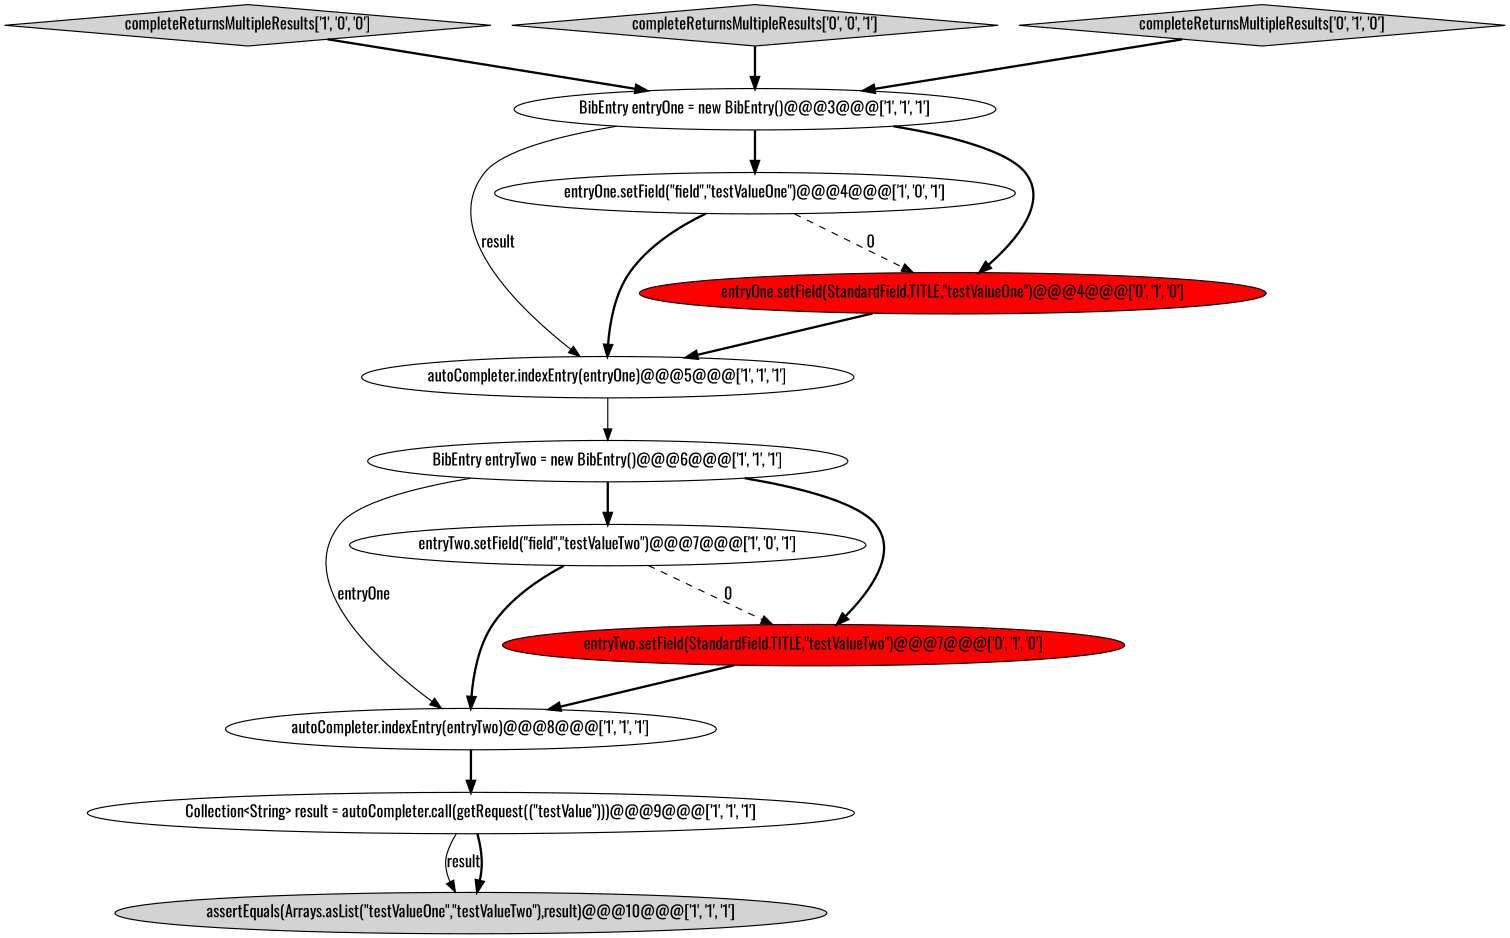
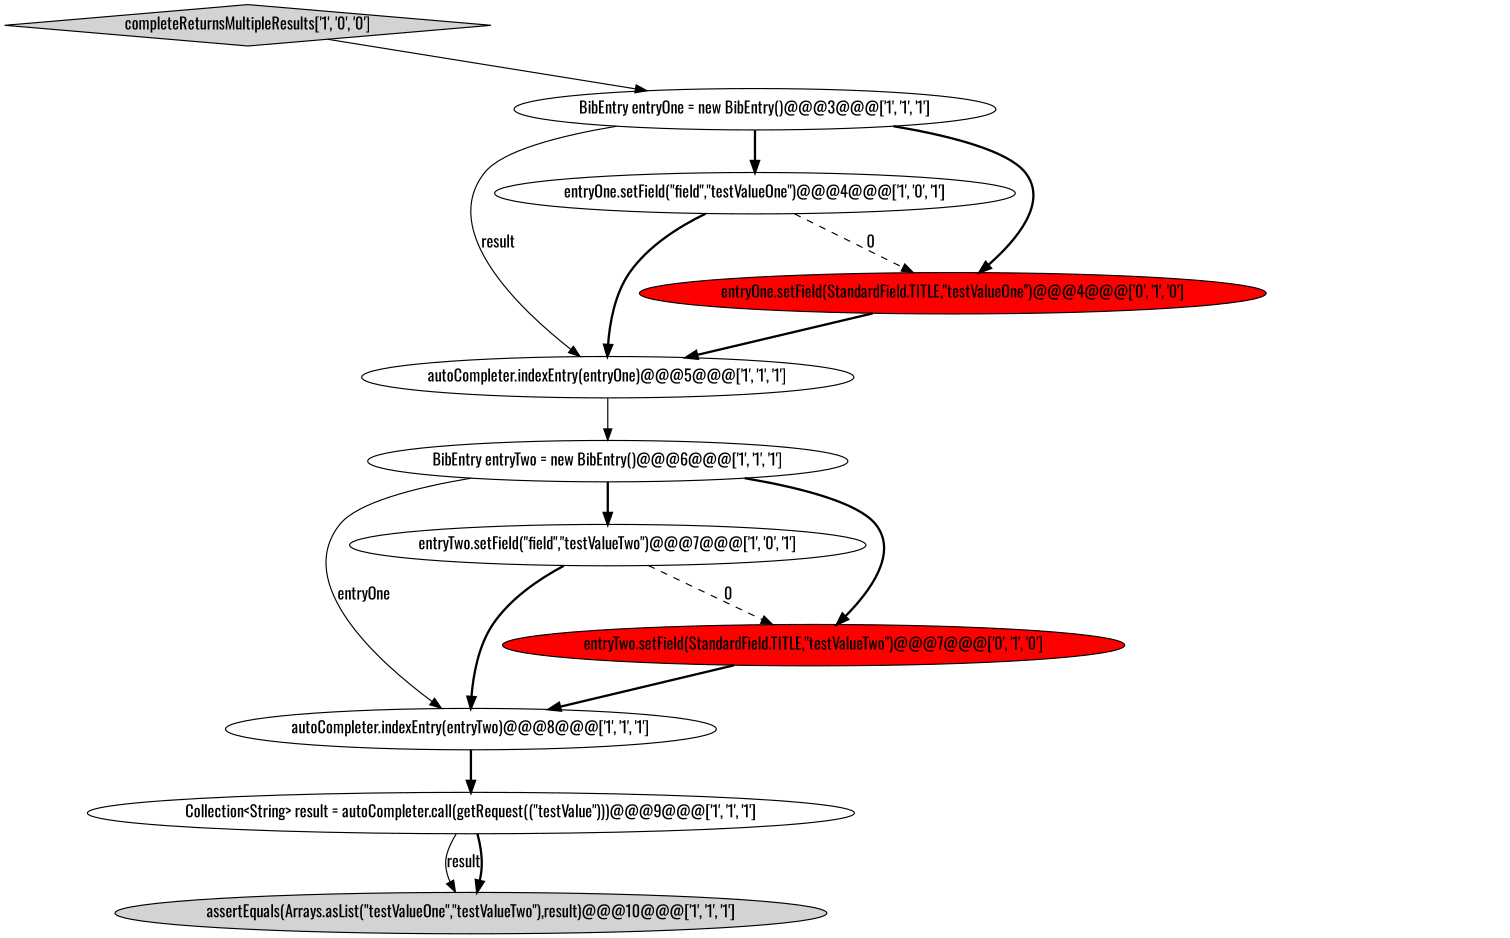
node "completeReturnsMultipleResults['0', '0', '1']": removed
node "completeReturnsMultipleResults['0', '1', '0']": removed
edge "completeReturnsMultipleResults['1', '0', '0']" -> "BibEntry entryOne = new BibEntry()@@@3@@@['1', '1', '1']": style bold -> solid
